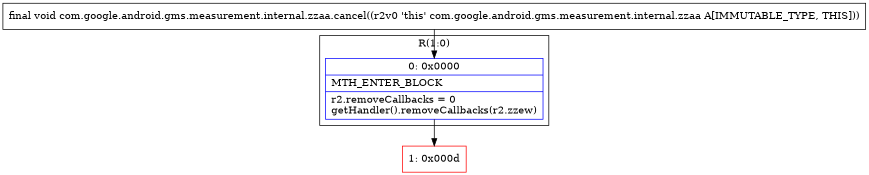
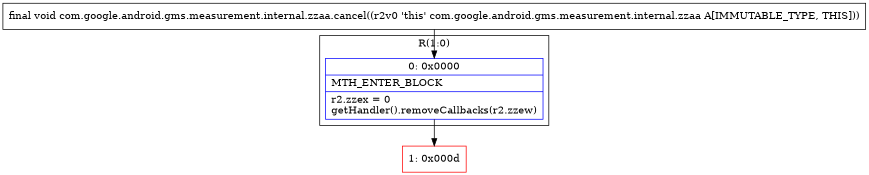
node "0: 0x0000": text "r2.removeCallbacks = 0" -> "r2.zzex = 0"
